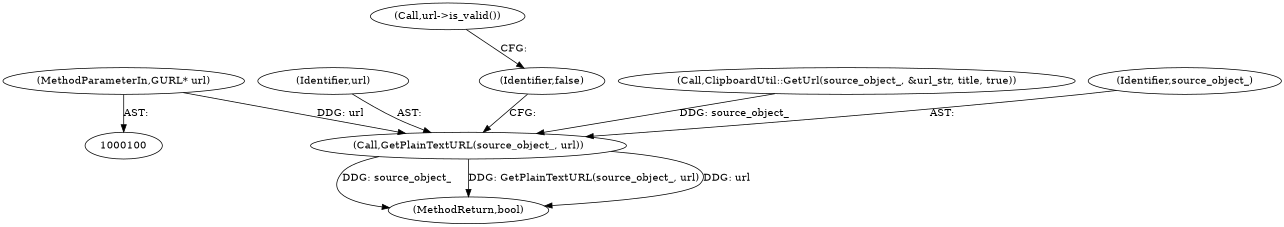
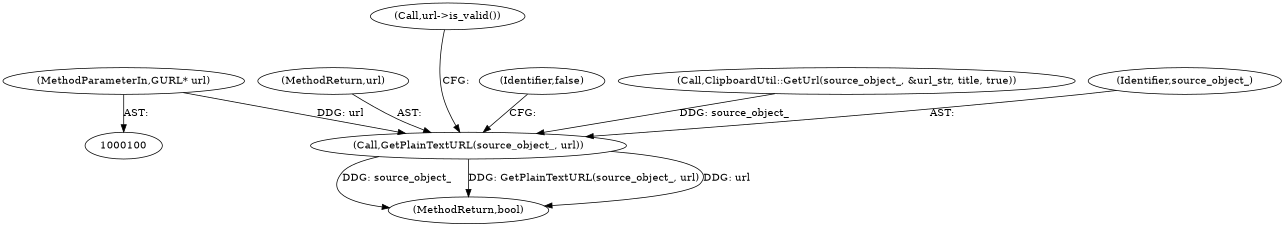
edge "(Call,url->is_valid())" -> "(Identifier,false)": now "(Call,url->is_valid())" -> "(Call,GetPlainTextURL(source_object_, url))"
node "(Identifier,url)": label "(Identifier,url)" -> "(MethodReturn,url)"
